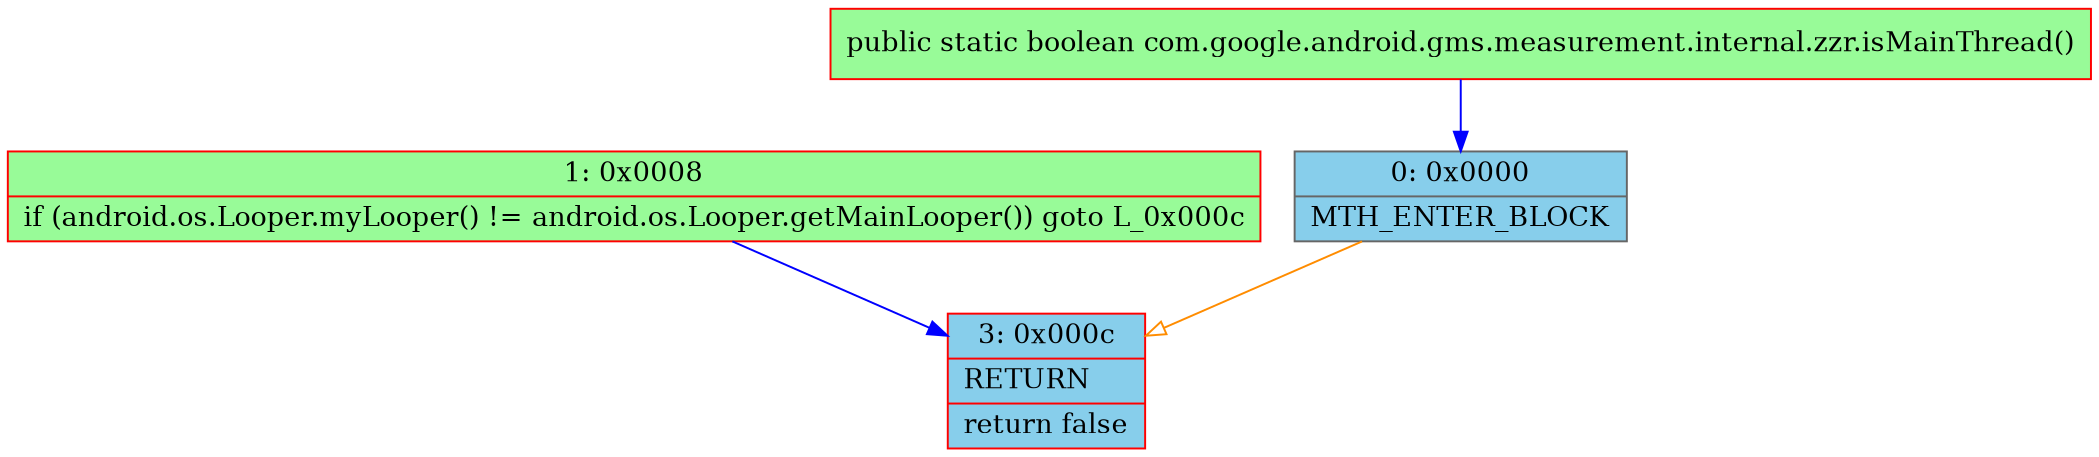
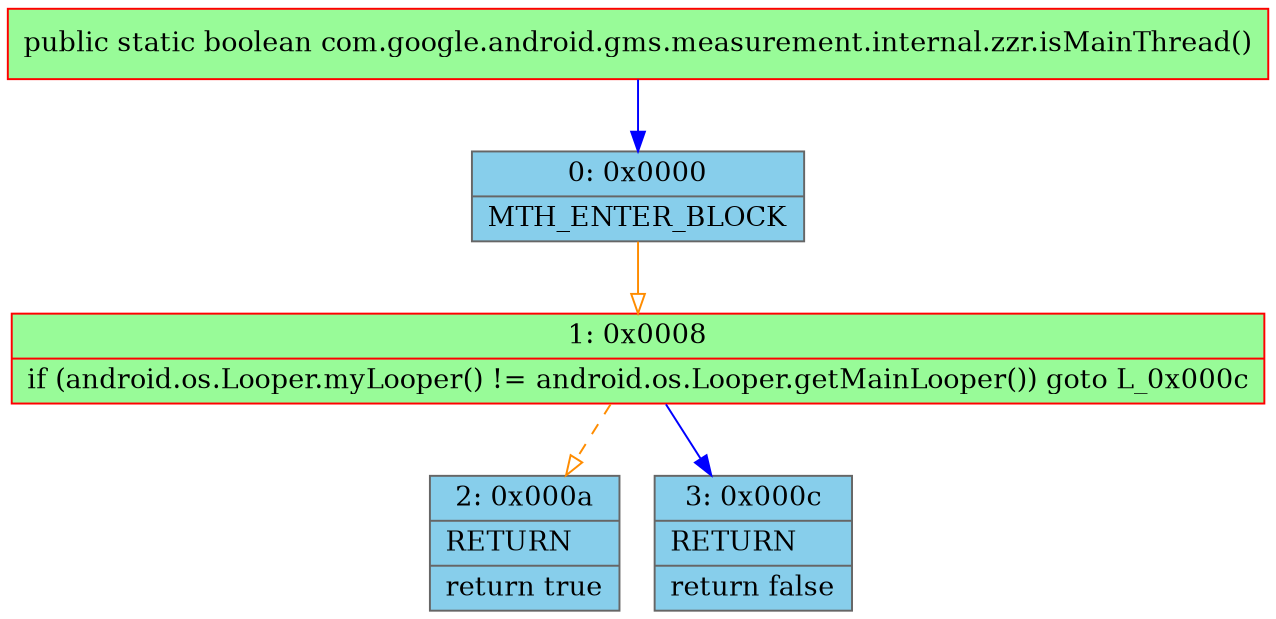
edge "0: 0x0000" -> "3: 0x000c": now "0: 0x0000" -> "1: 0x0008"
node "3: 0x000c": color red -> gray40
node "2: 0x000a": added
